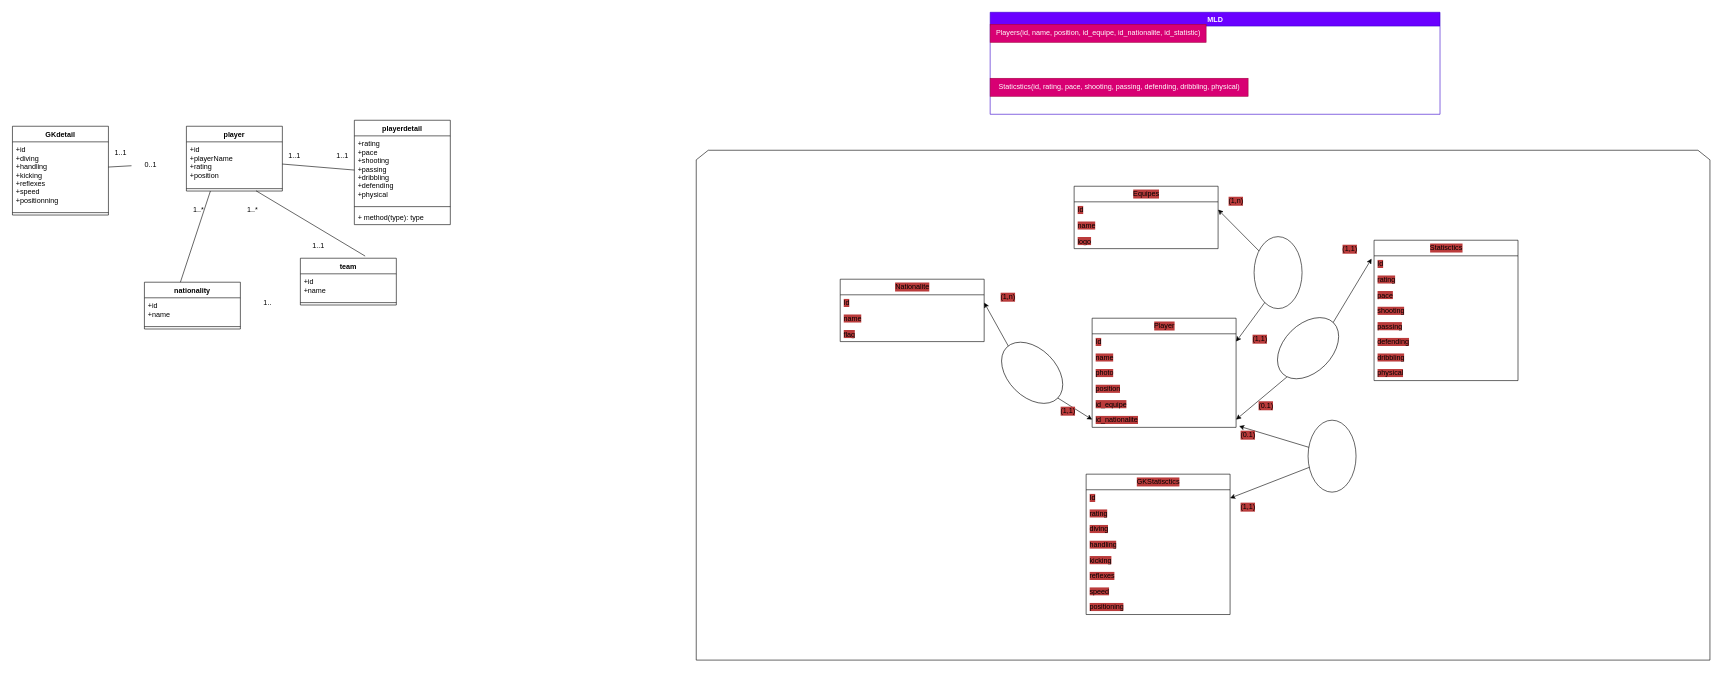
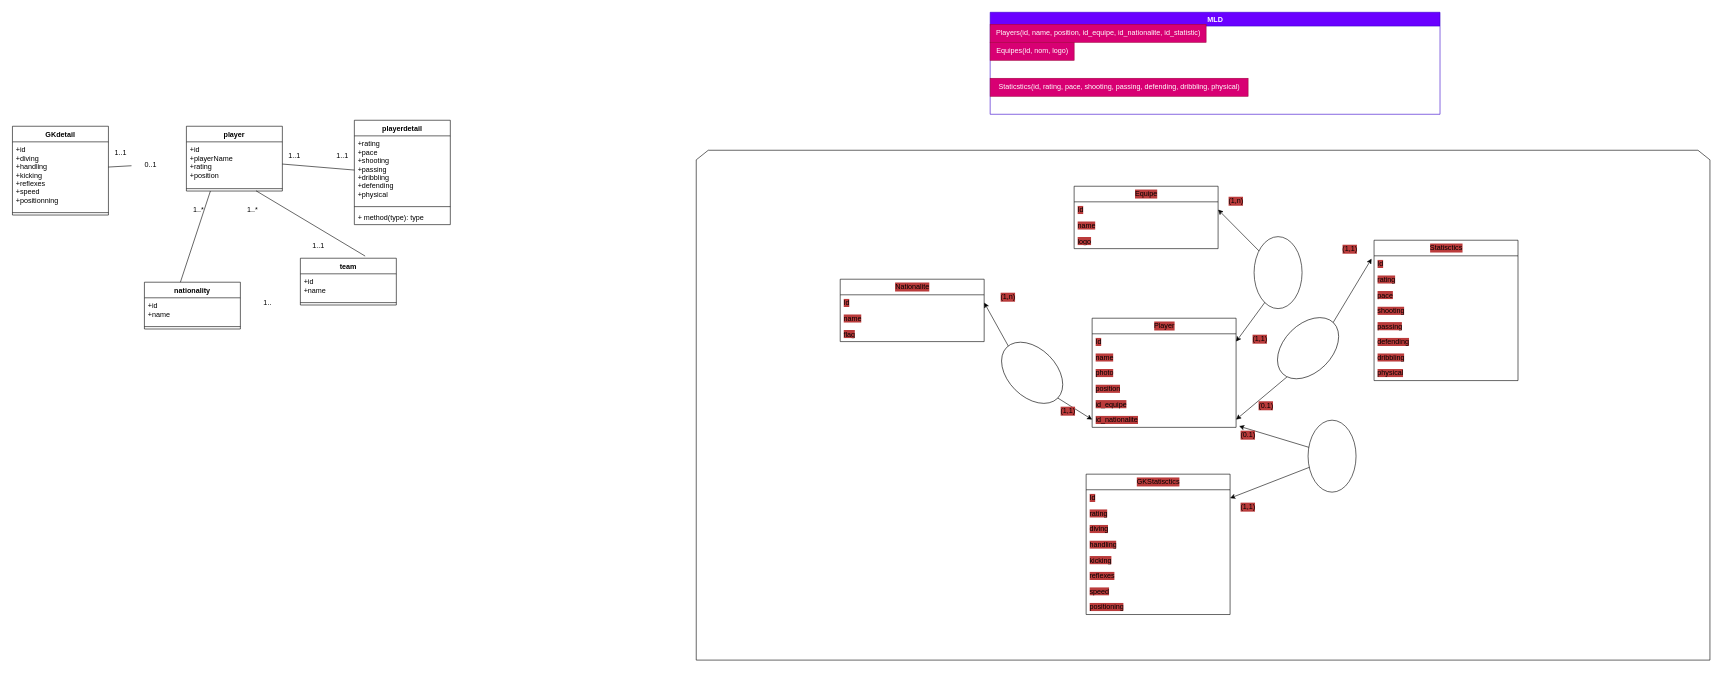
node "Equipes(id, nom, logo)": added
node "Equipes": label "Equipes" -> "Equipe"
